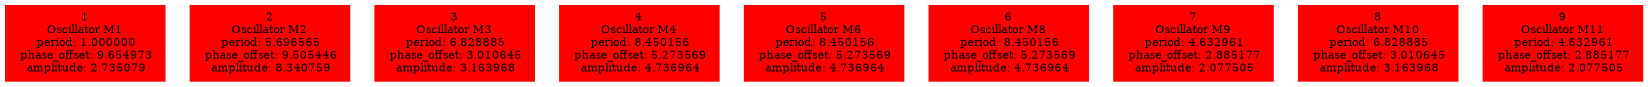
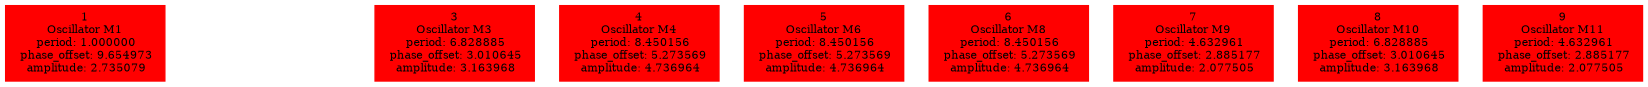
node "2": removed
